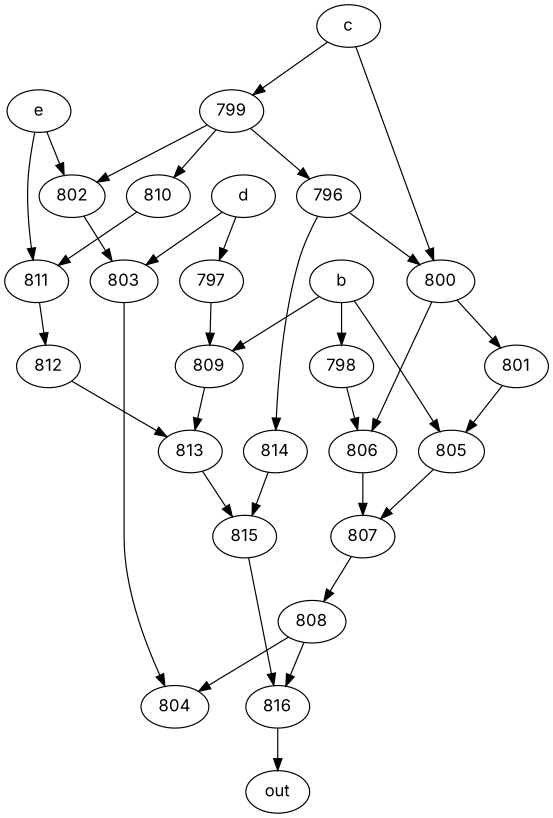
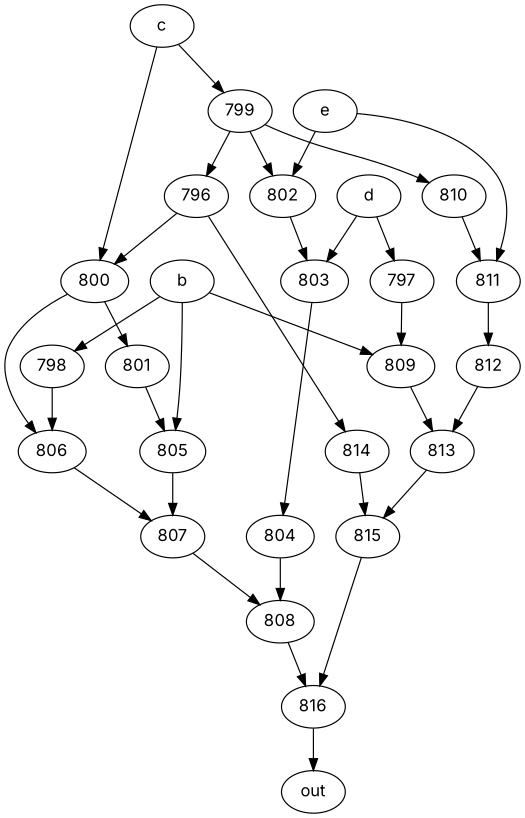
edge "808" -> "804": reversed
